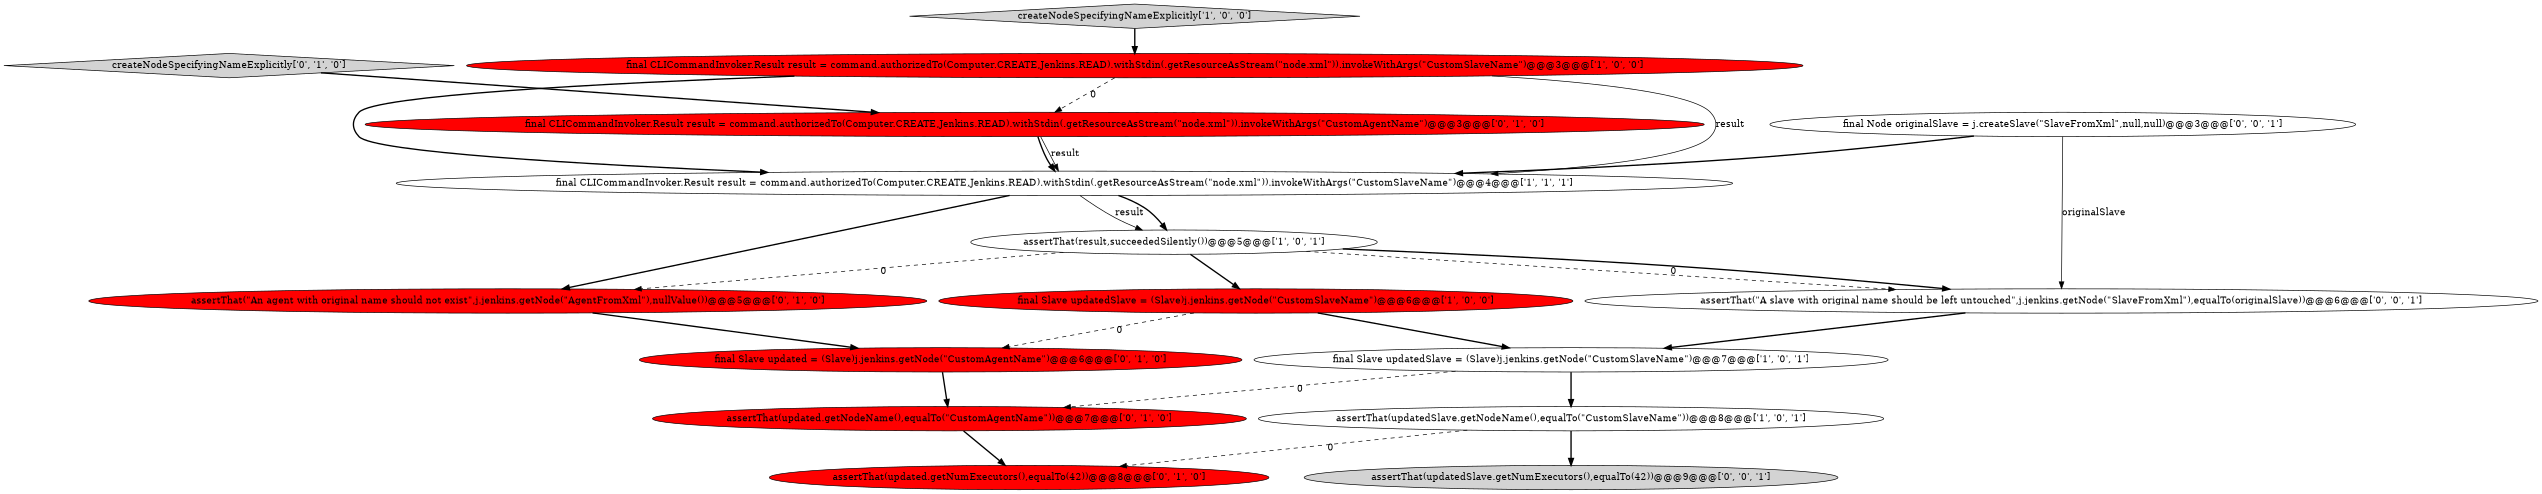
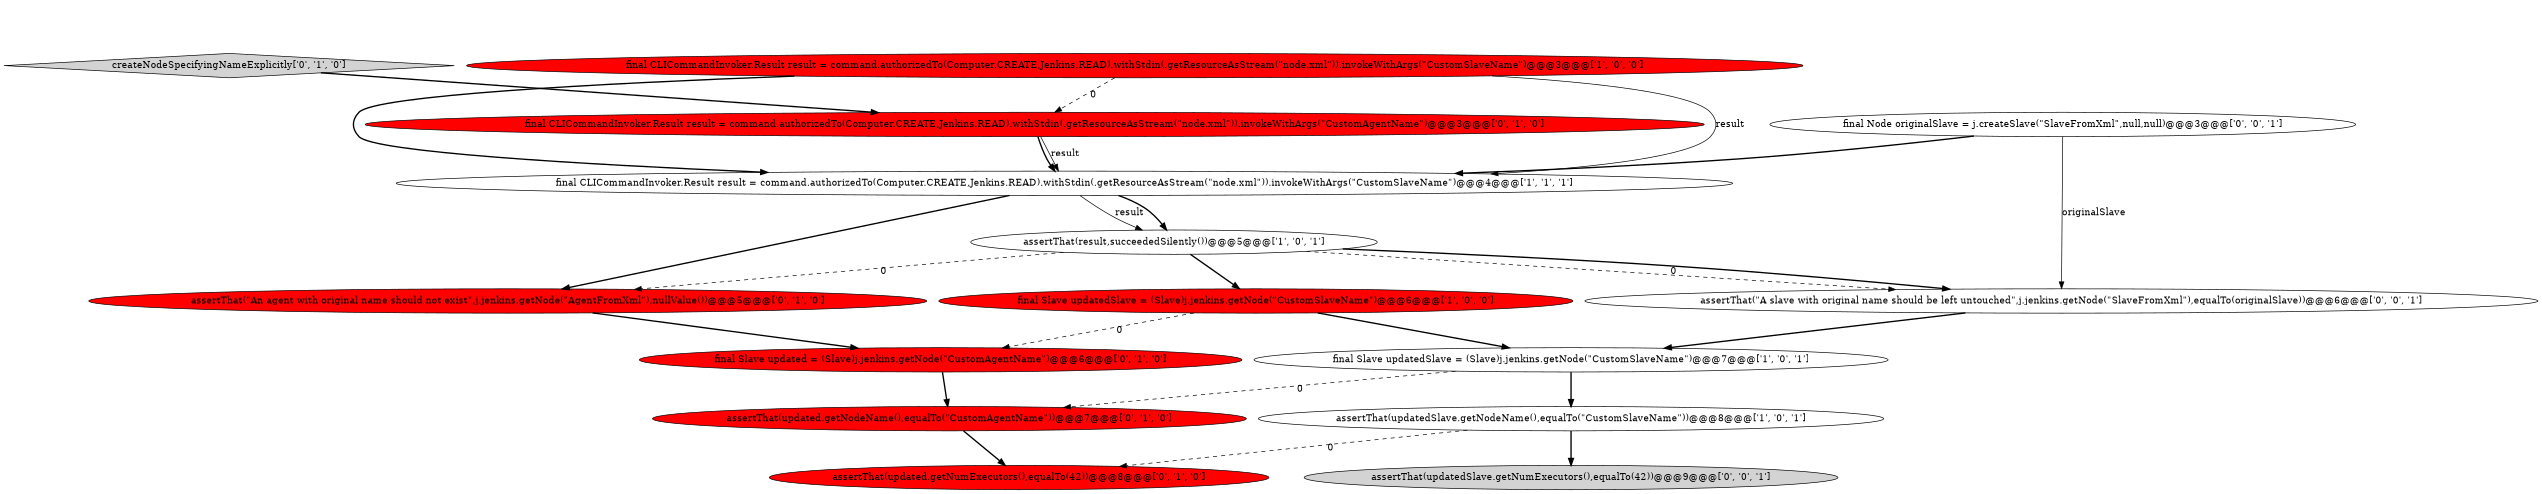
node "createNodeSpecifyingNameExplicitly['1', '0', '0']": removed
